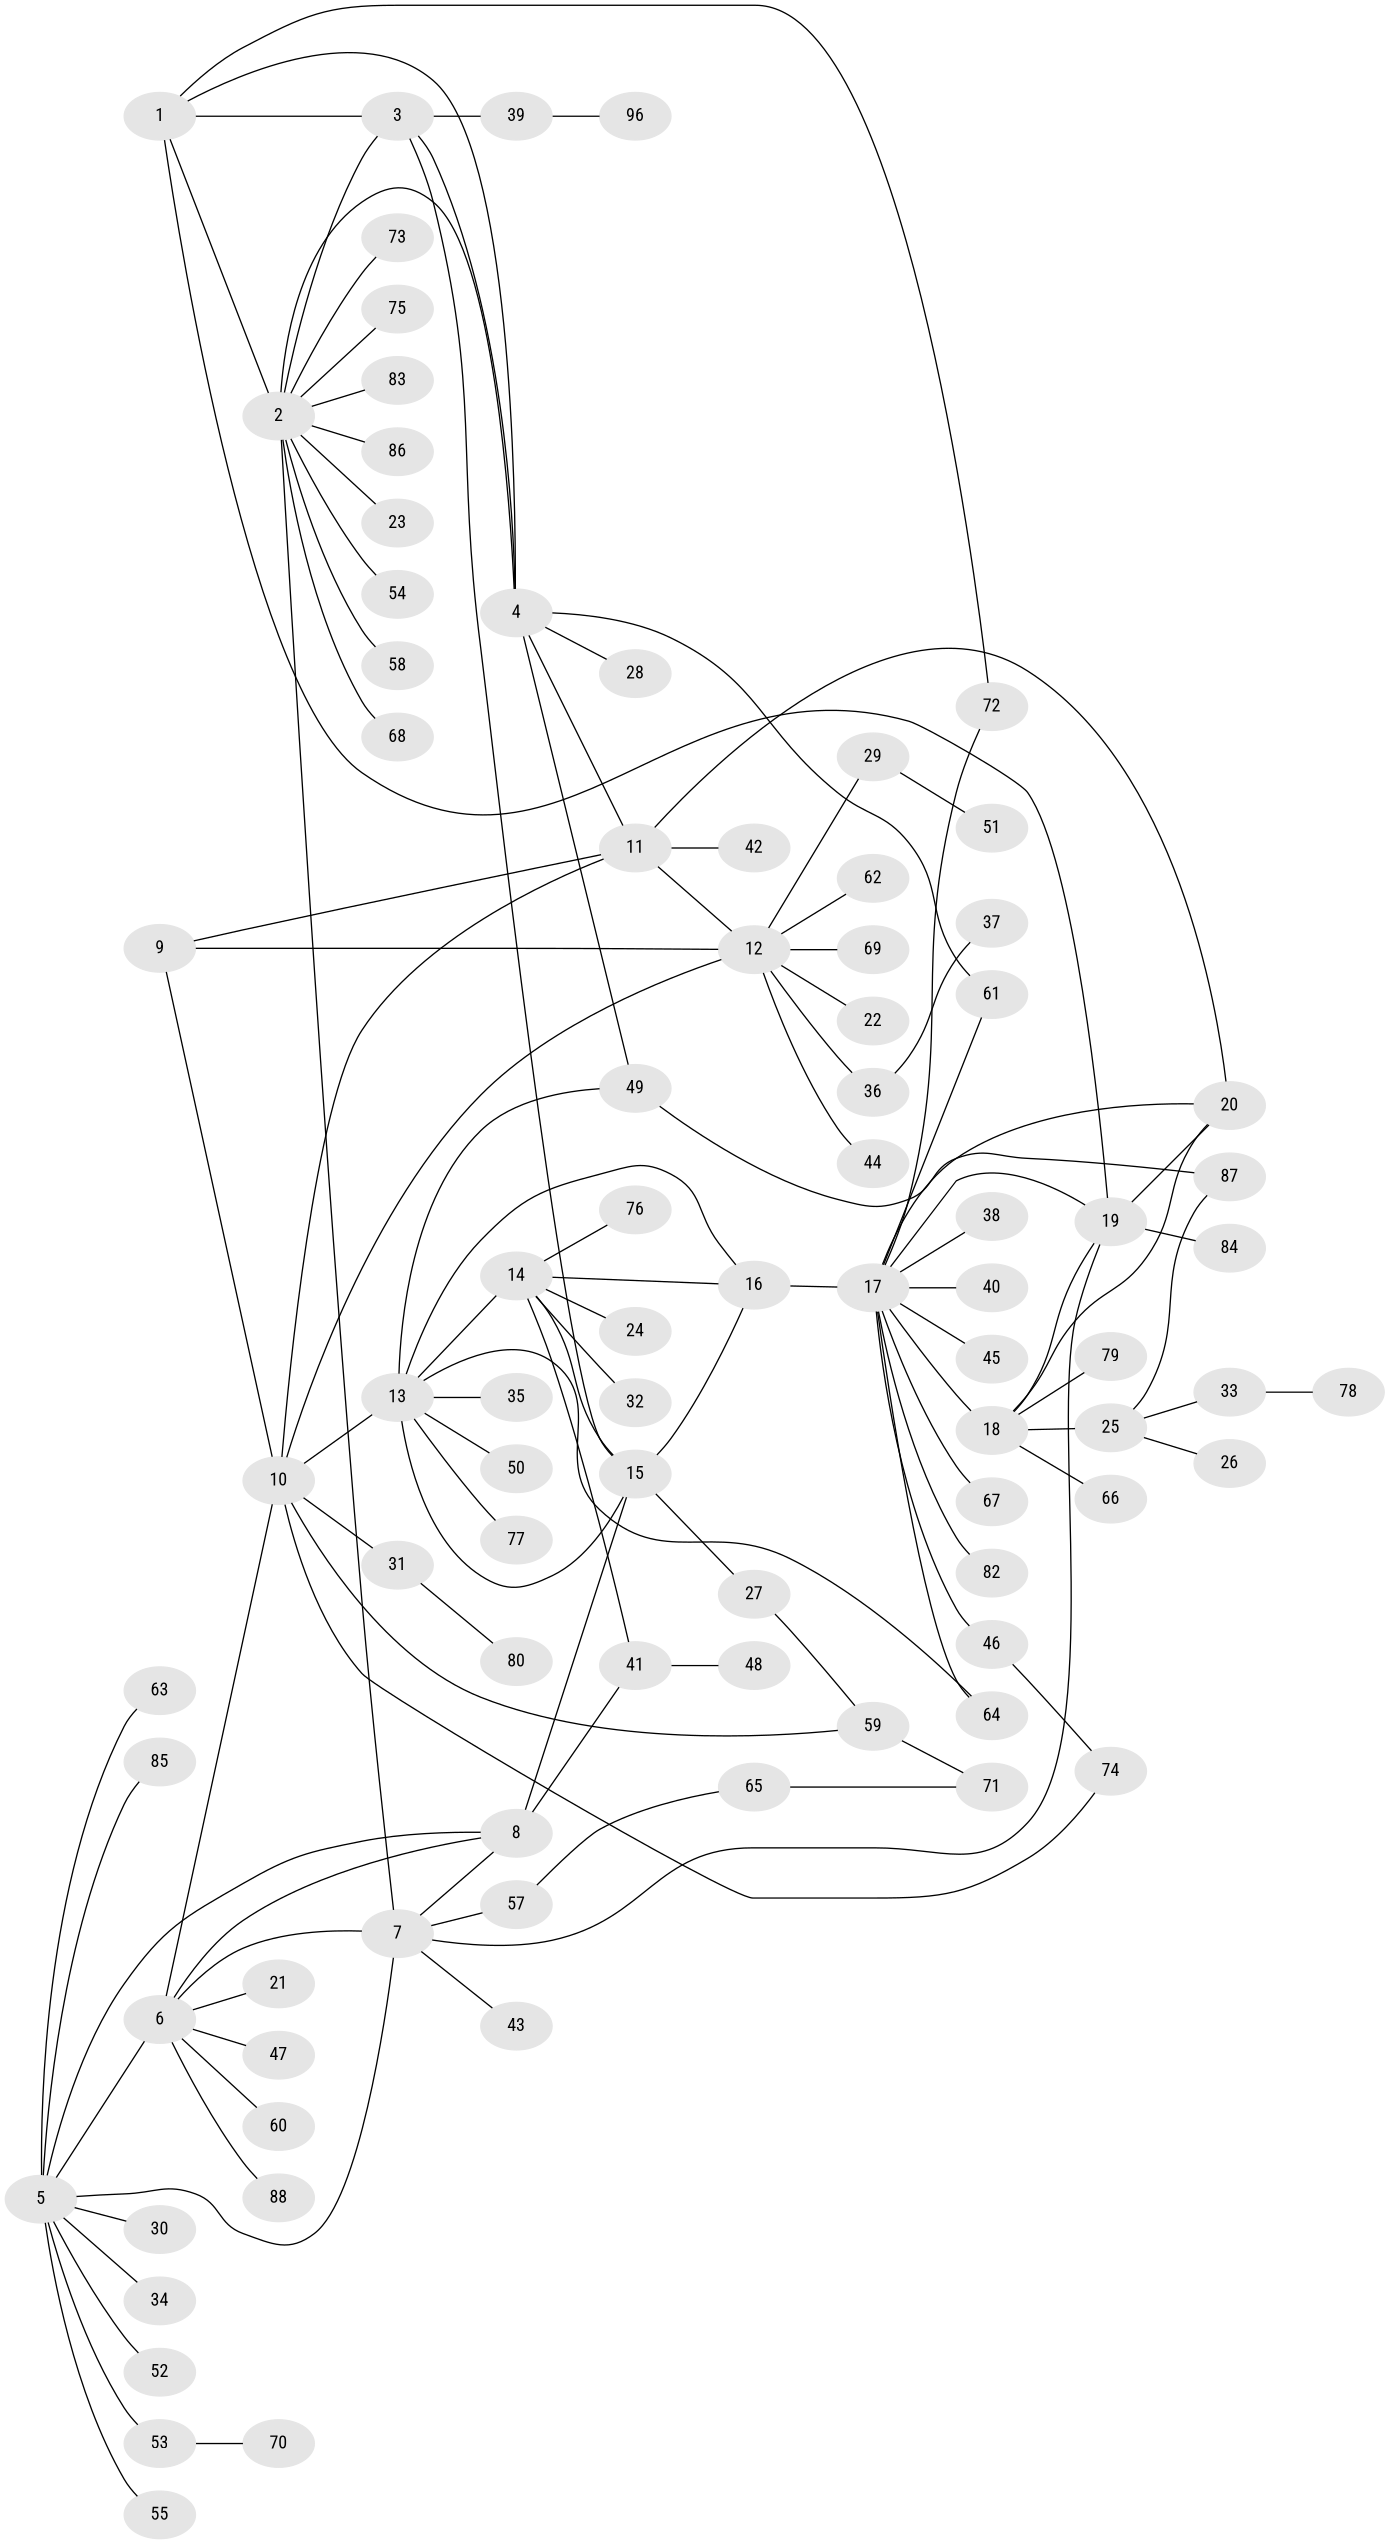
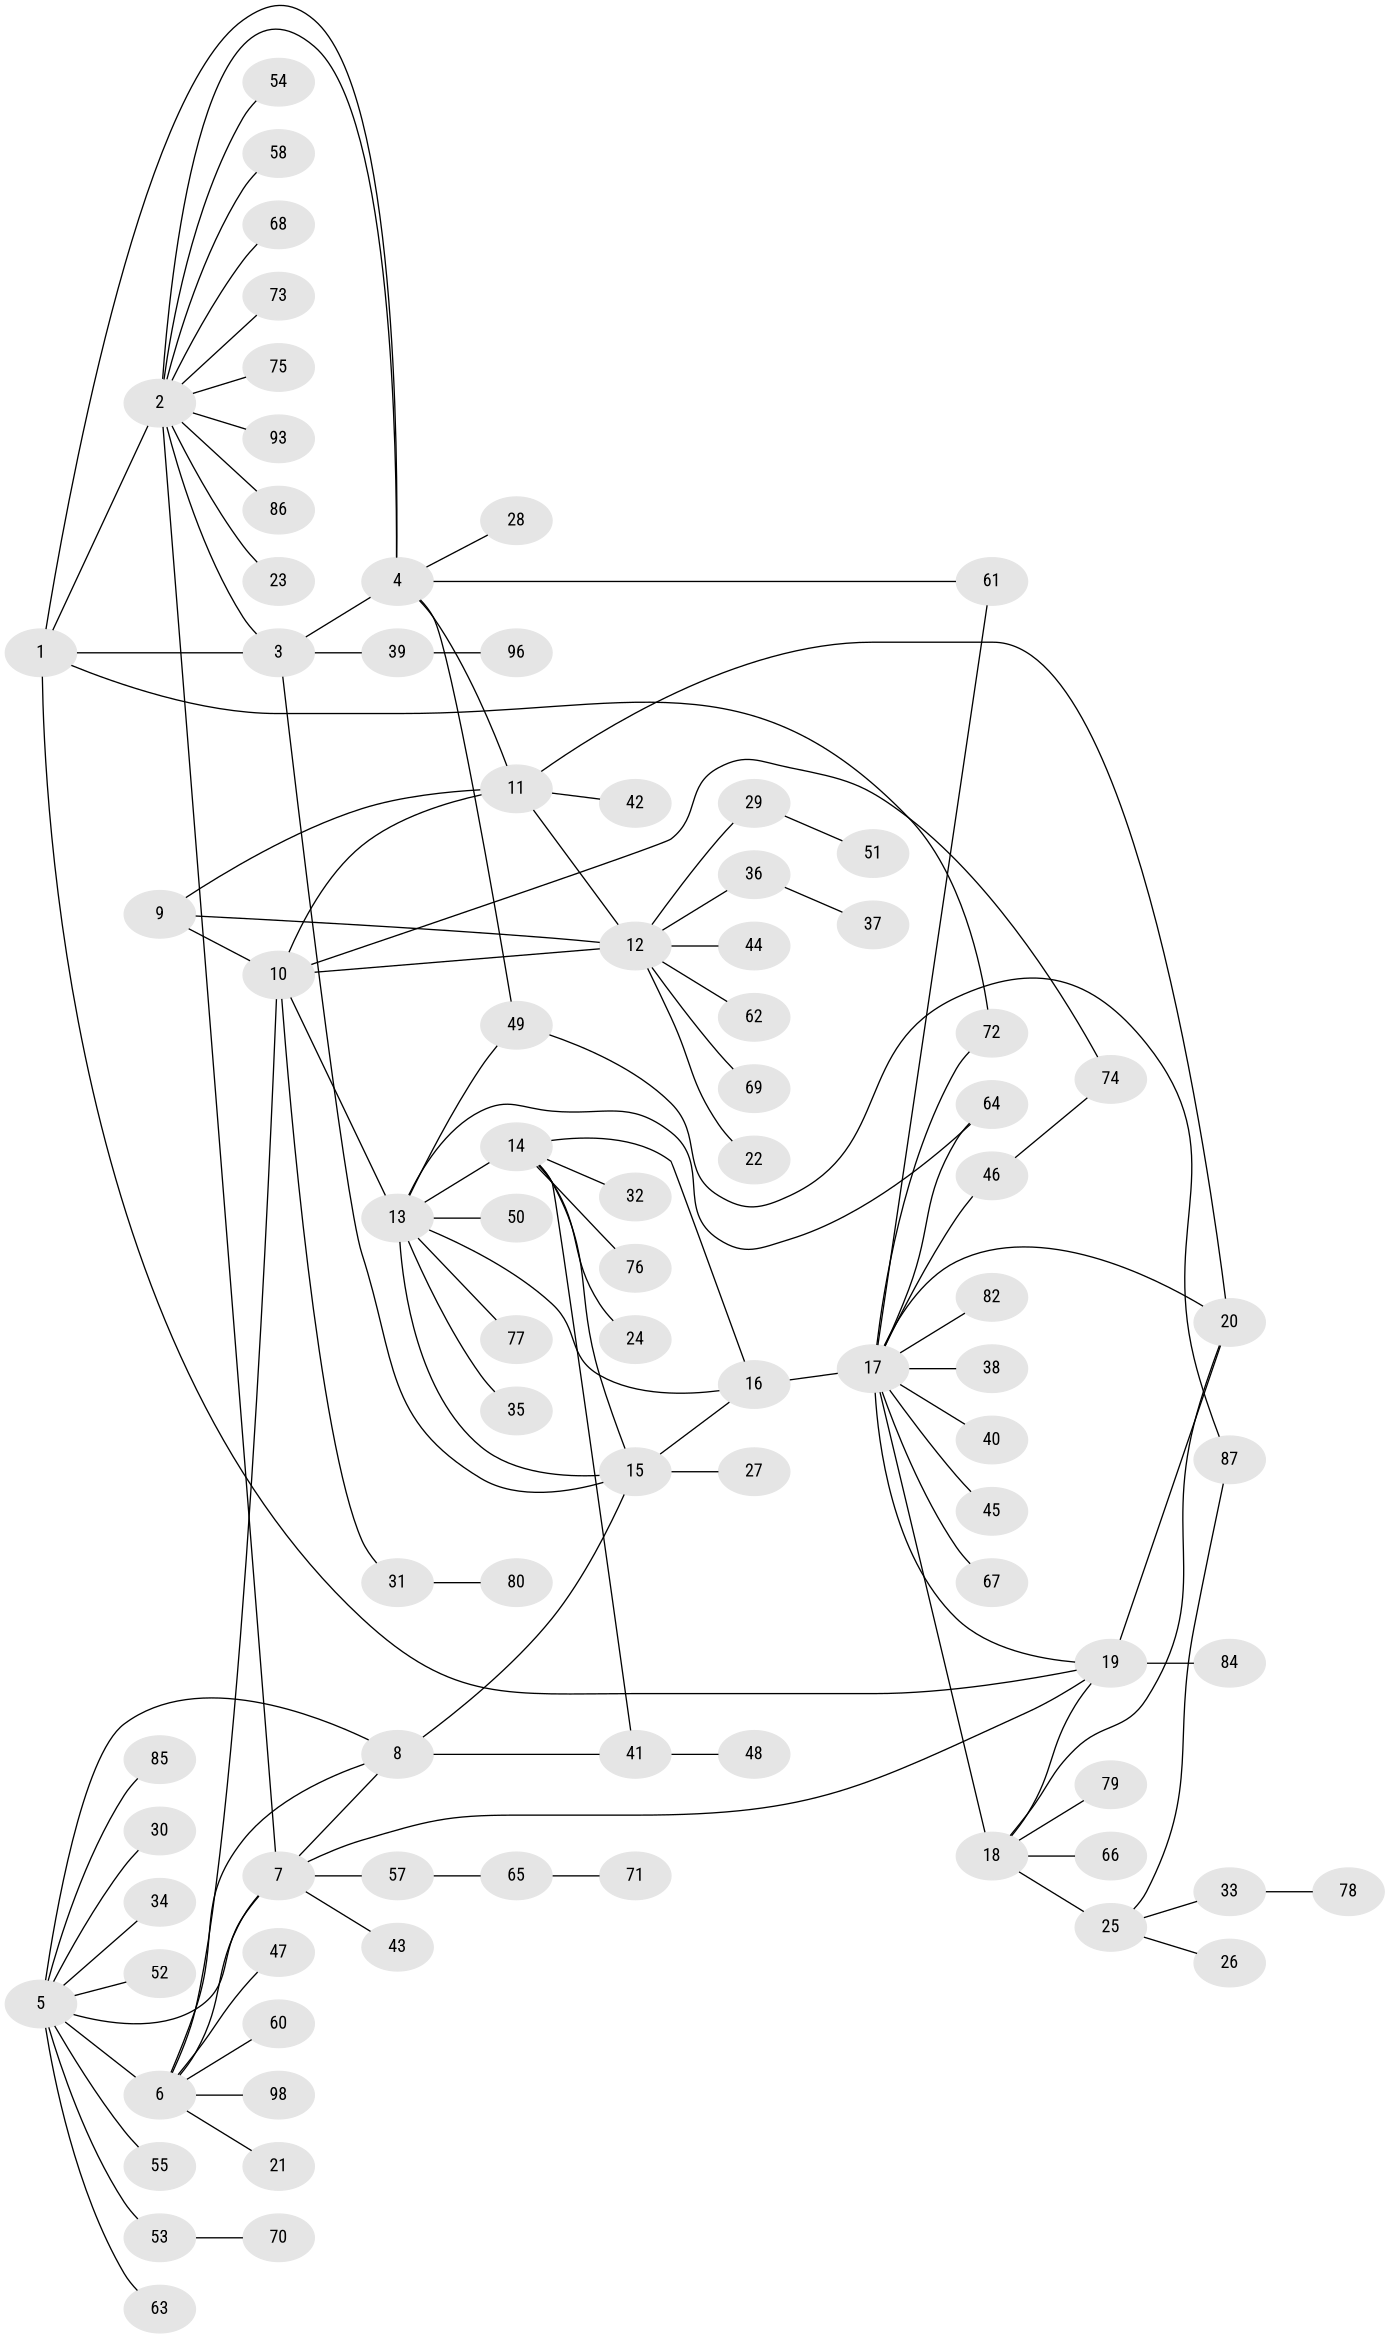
node "83": label "83" -> "93"
node "59": removed
node "88": label "88" -> "98"
